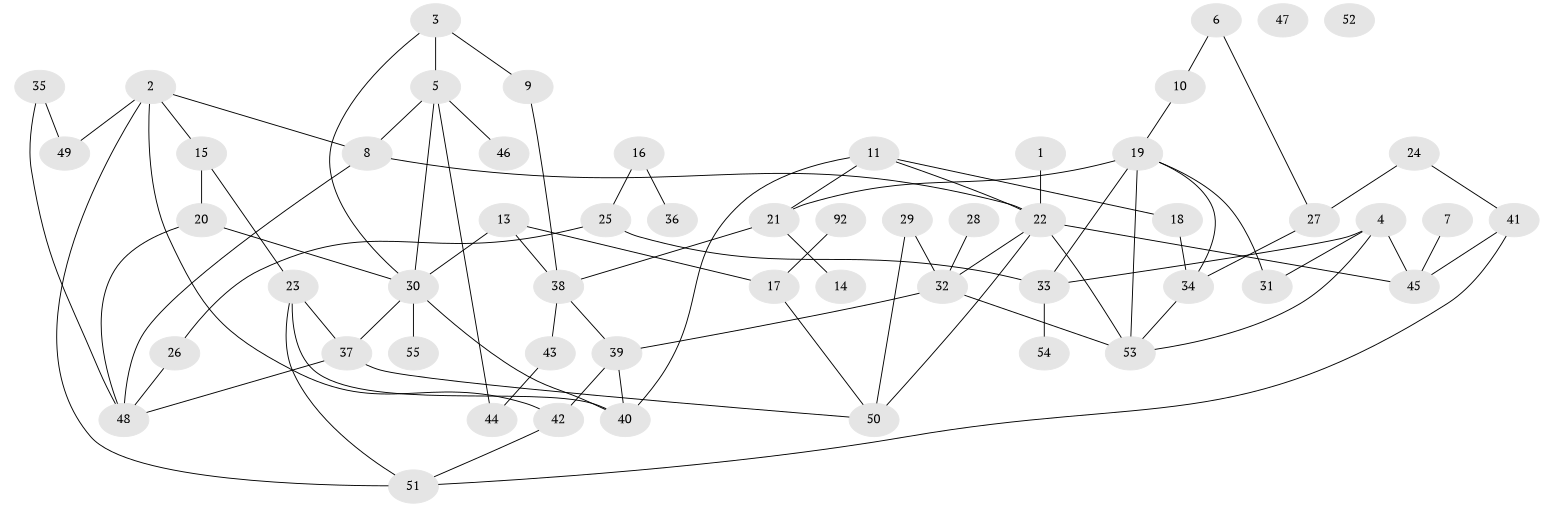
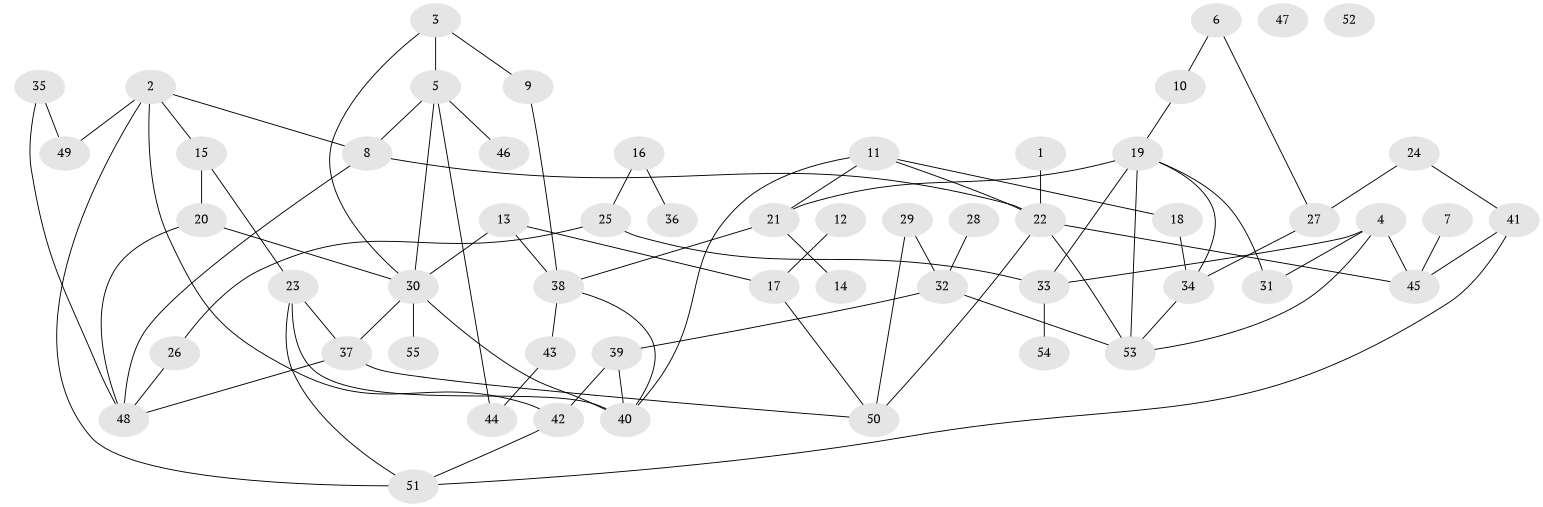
node "92": label "92" -> "12"
edge "22" -- "32": removed
edge "38" -- "39": now "38" -- "40"
